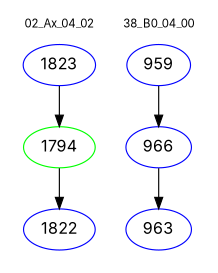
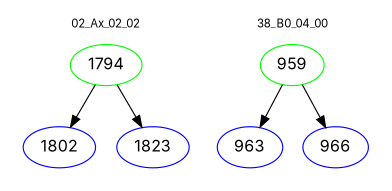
cluster "02_Ax_04_02": label "02_Ax_04_02" -> "02_Ax_02_02"
node "959": color blue -> green
edge "1823" -> "1794": reversed
edge "966" -> "963": now "959" -> "963"
node "1822": label "1822" -> "1802"
